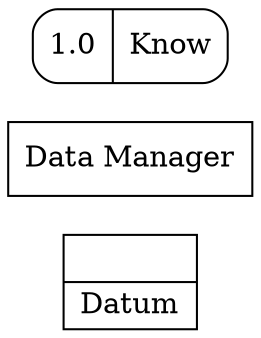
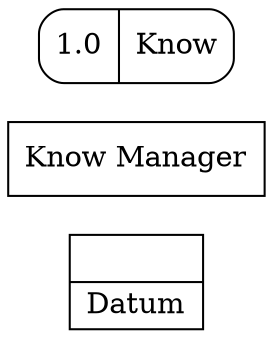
node "Data Manager": label "Data Manager" -> "Know Manager"
